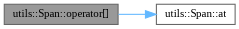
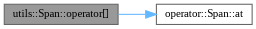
node "utils::Span::at": label "utils::Span::at" -> "operator::Span::at"
